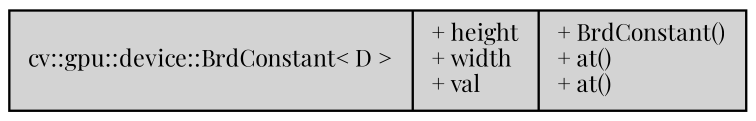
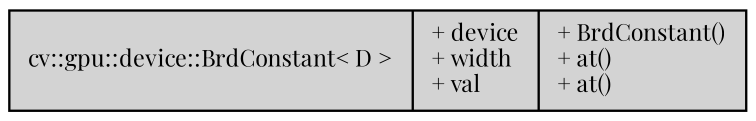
node "cv::gpu::device::BrdConstant< D >": text "+ height" -> "+ device"
